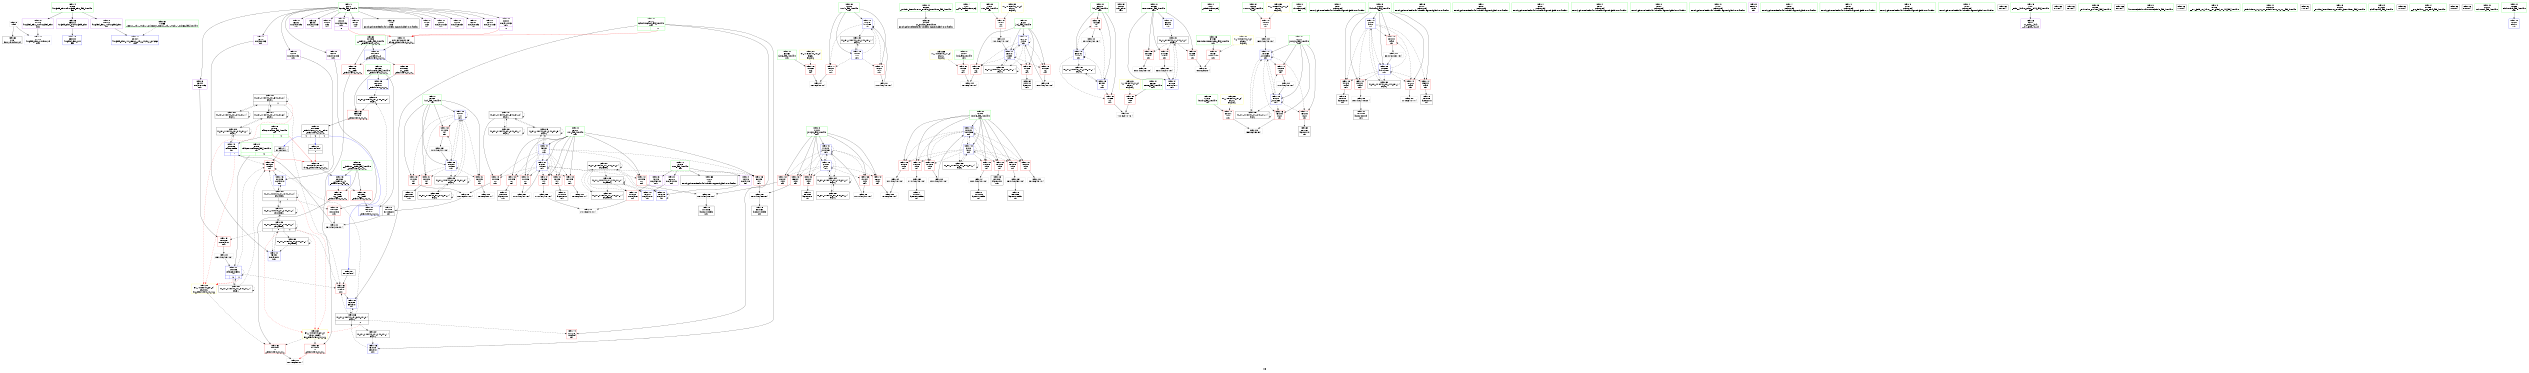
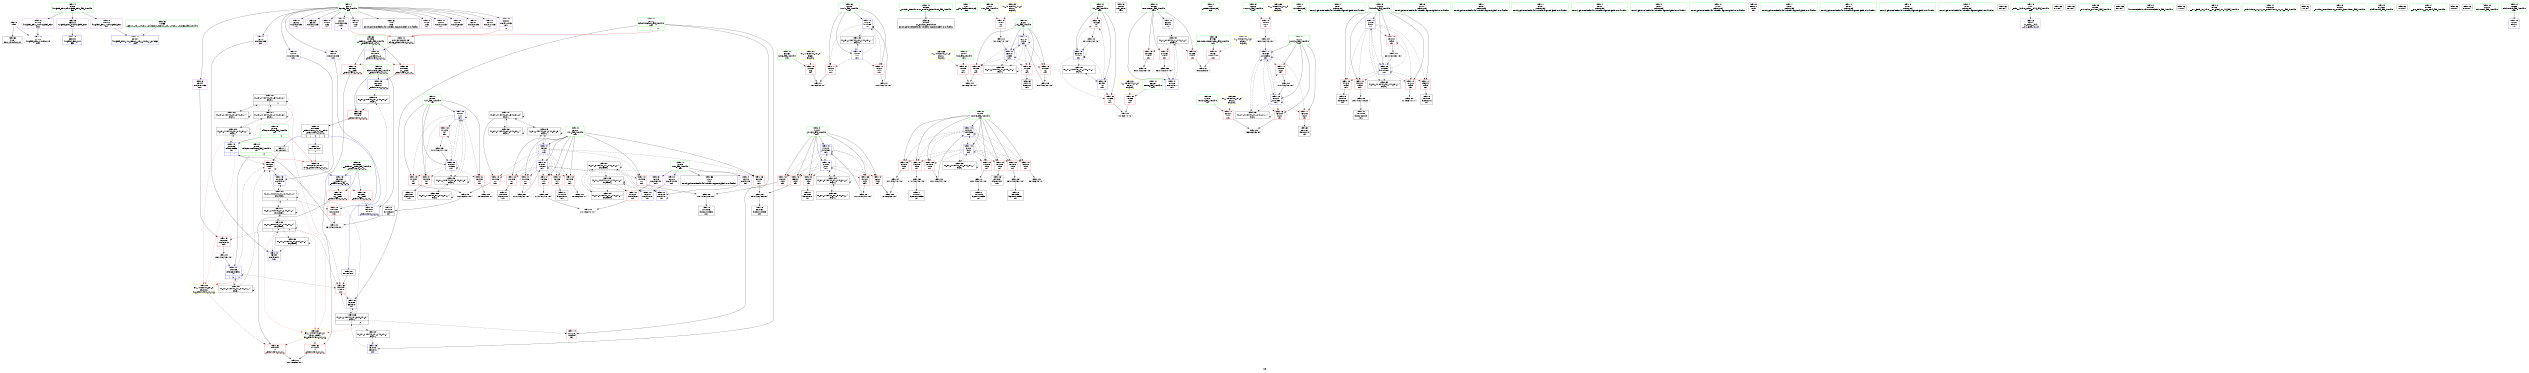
edge "NodeID: 50" -> "NodeID: 155": added
edge "NodeID: 41" -> "NodeID: 139": removed
edge "NodeID: 159" -> "NodeID: 277": color red -> black
